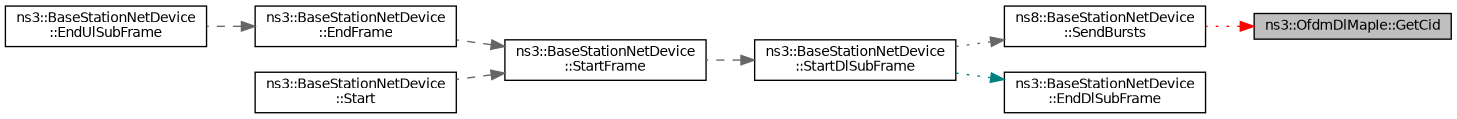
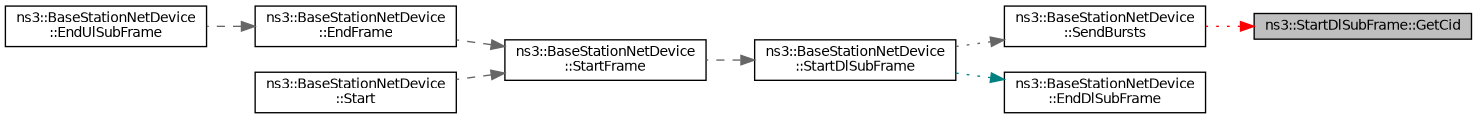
node "ns8::BaseStationNetDevice ::SendBursts": label "ns8::BaseStationNetDevice ::SendBursts" -> "ns3::BaseStationNetDevice ::SendBursts"
node "ns3::OfdmDlMapIe::GetCid": label "ns3::OfdmDlMapIe::GetCid" -> "ns3::StartDlSubFrame::GetCid"
